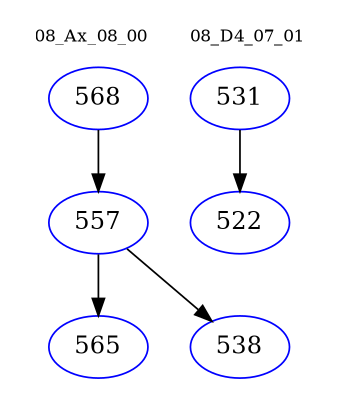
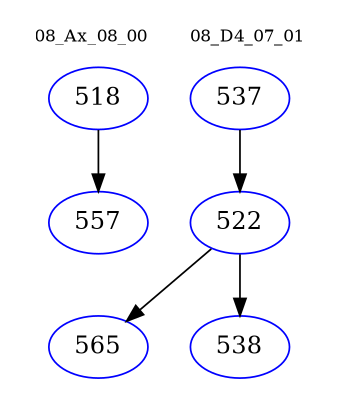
node "568": label "568" -> "518"
node "531": label "531" -> "537"
edge "557" -> "538": now "522" -> "538"
edge "557" -> "565": now "522" -> "565"
